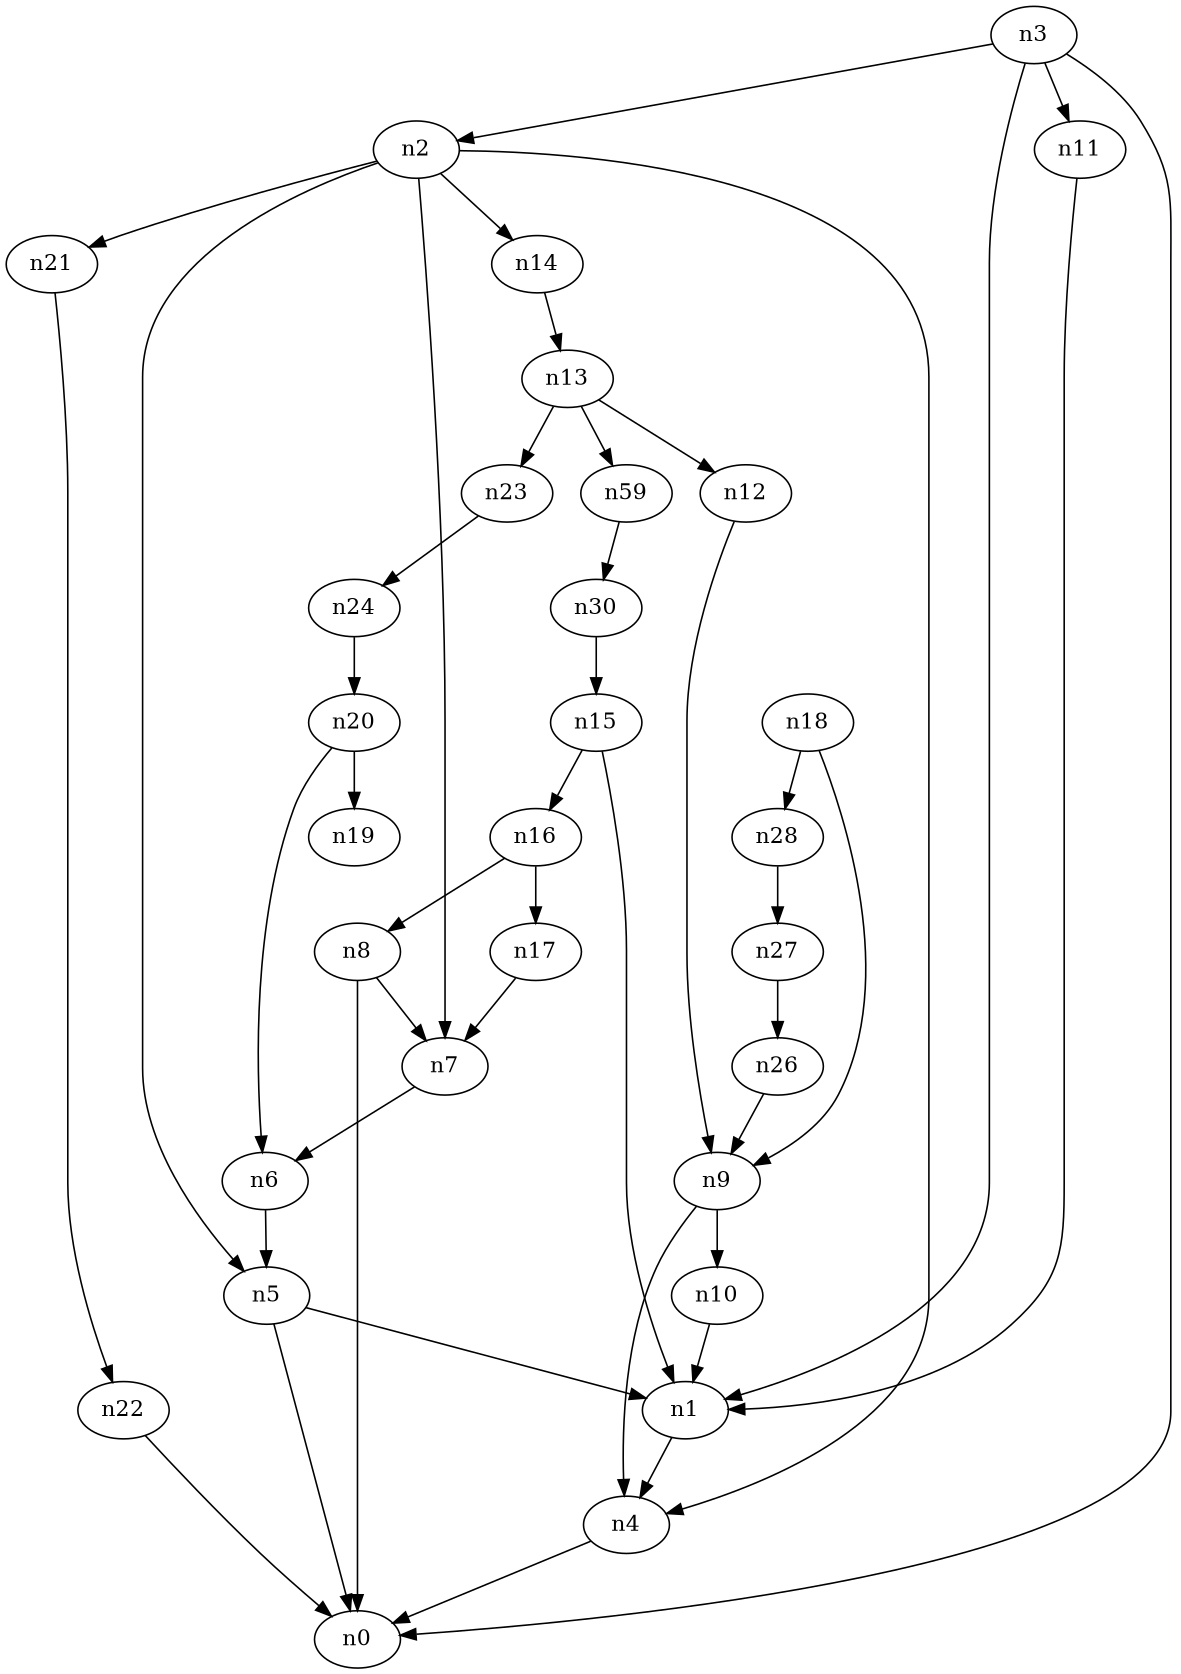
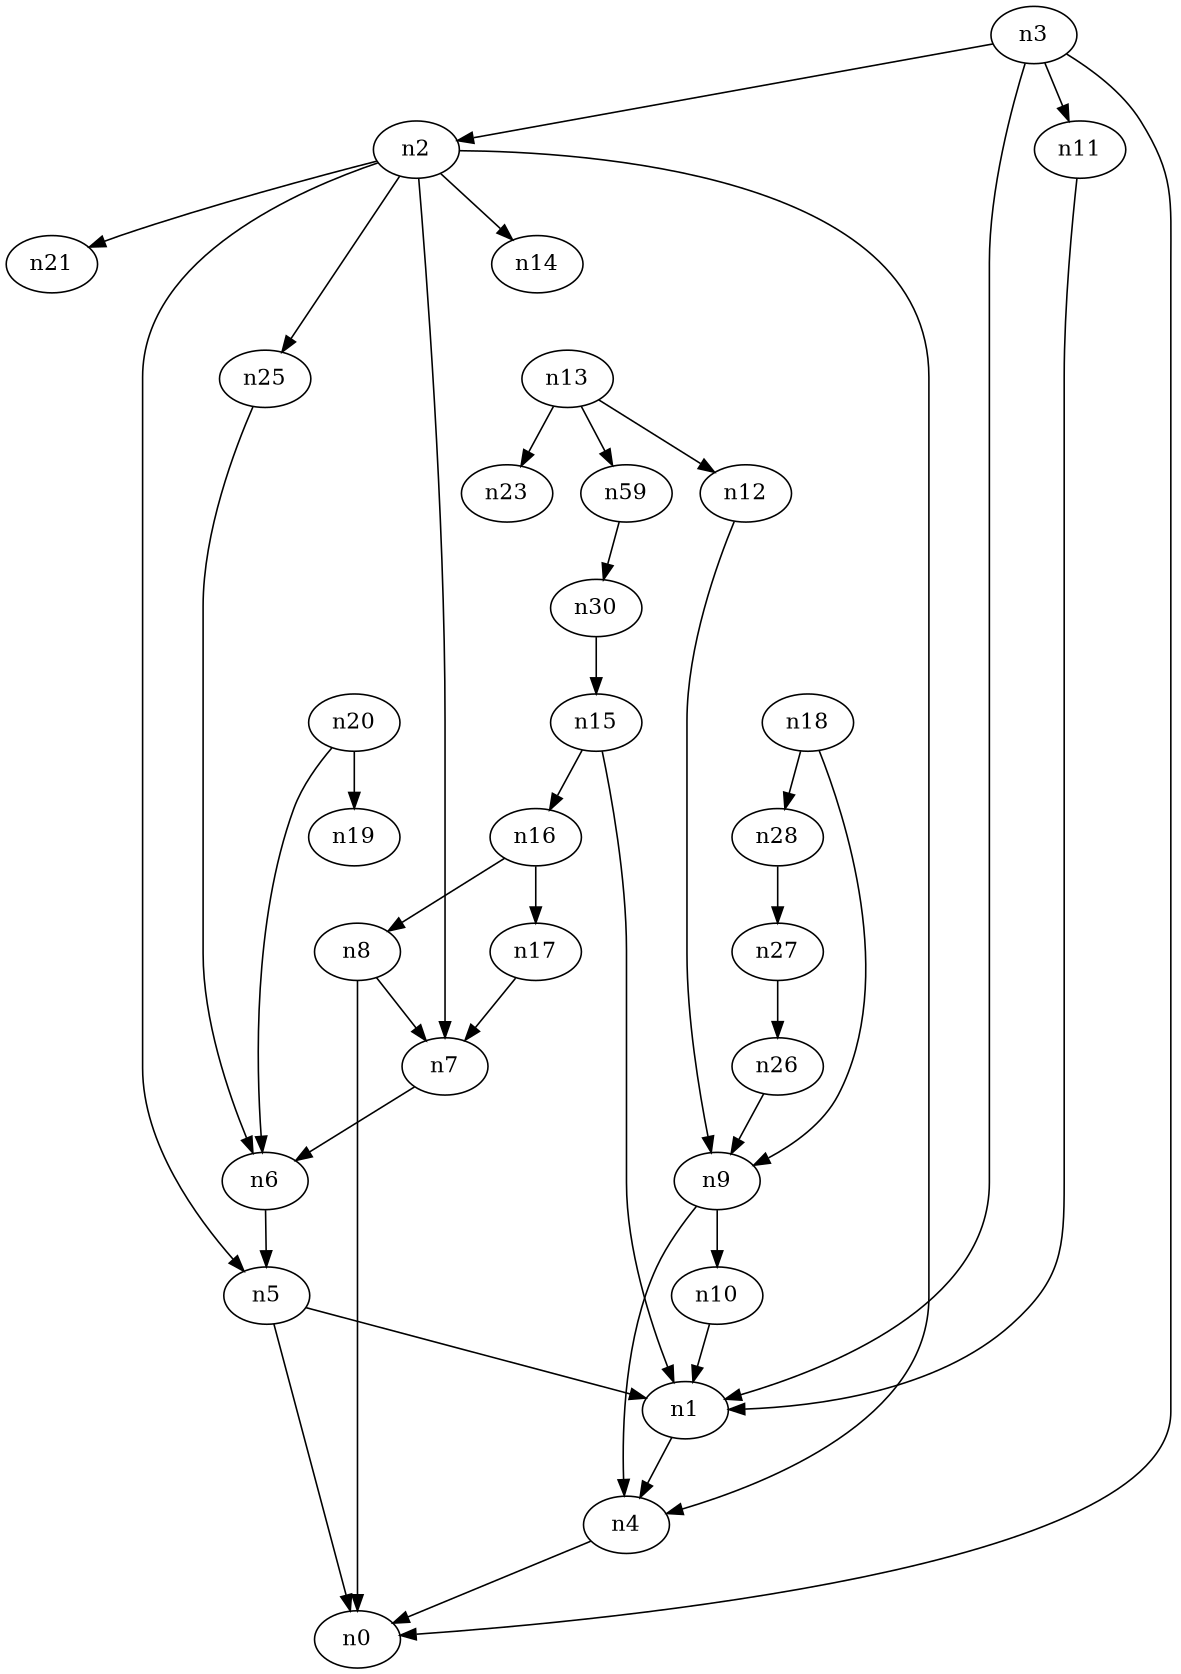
edge "n14" -> "n13": removed
node "n25": added
node "n24": removed
node "n22": removed
